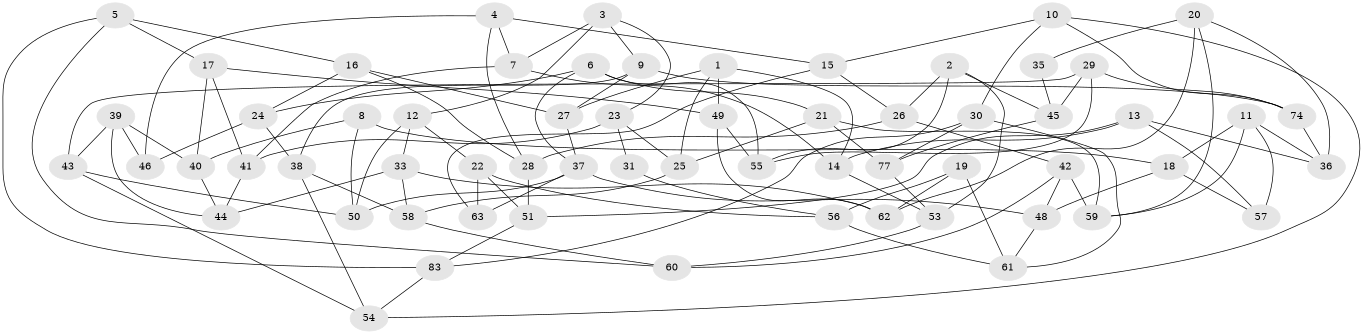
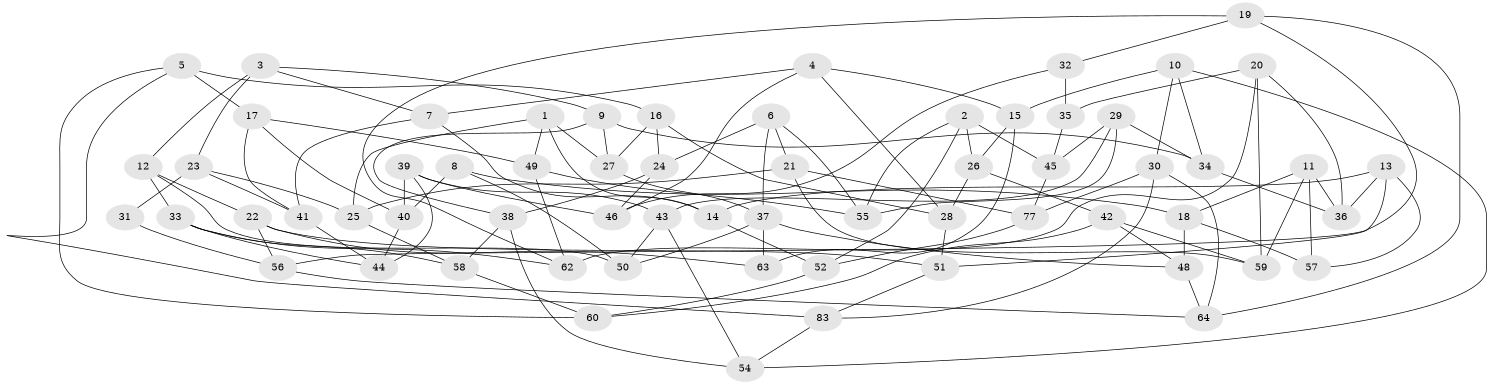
node "32": added
node "74": label "74" -> "34"
node "53": label "53" -> "52"
node "61": label "61" -> "64"
